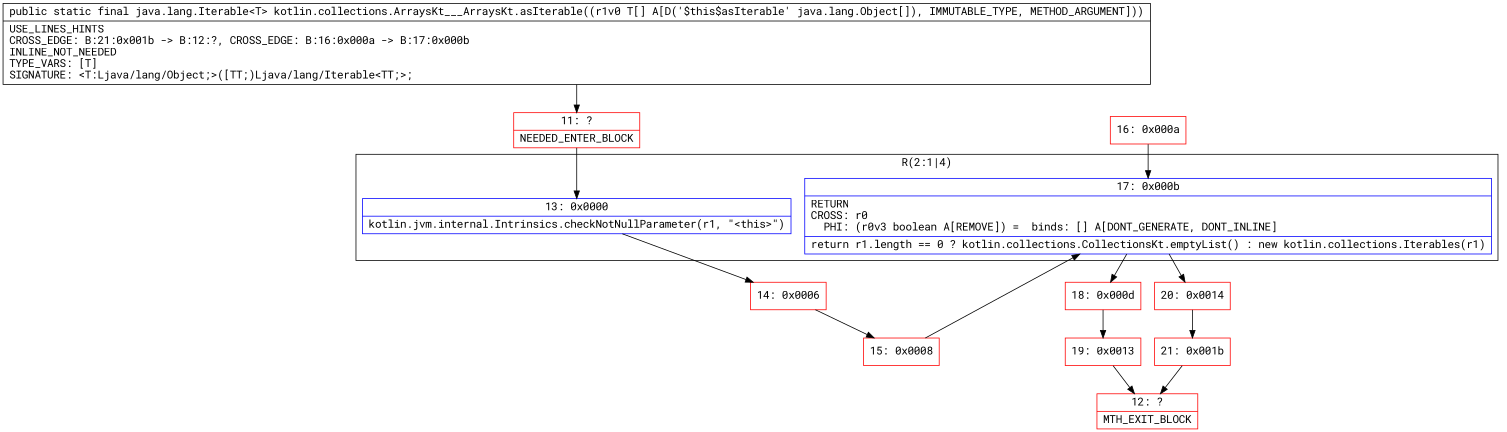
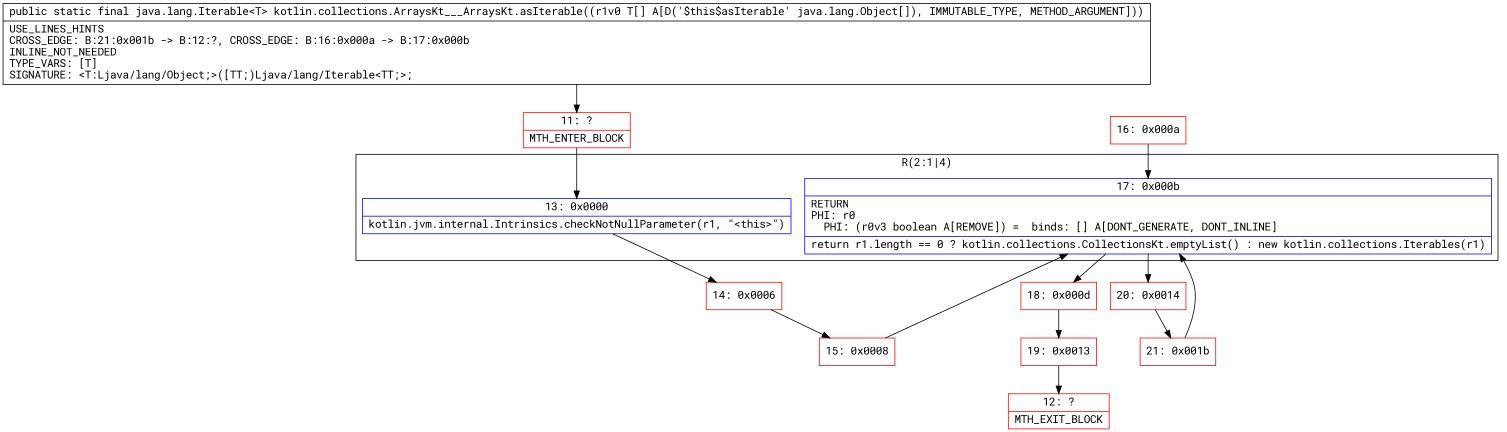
node "11: ?": text "NEEDED_ENTER_BLOCK" -> "MTH_ENTER_BLOCK"
node "17: 0x000b": text "CROSS: r0" -> "PHI: r0"
edge "21: 0x001b" -> "12: ?": now "21: 0x001b" -> "17: 0x000b"
